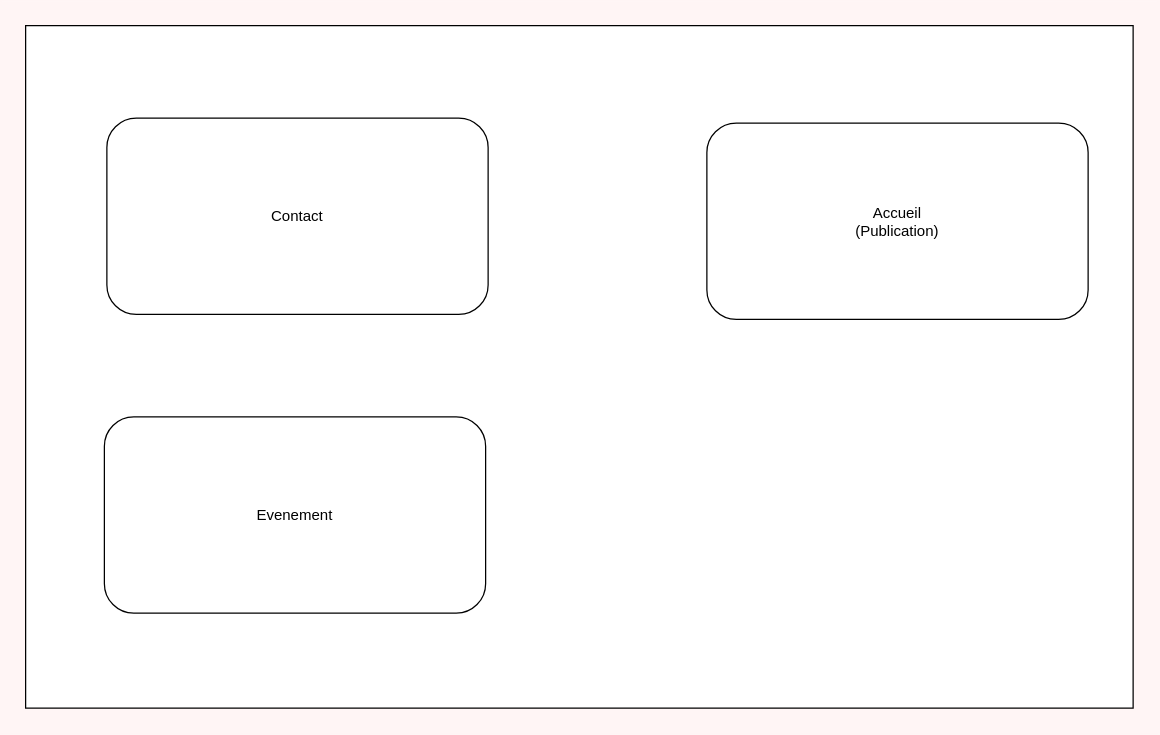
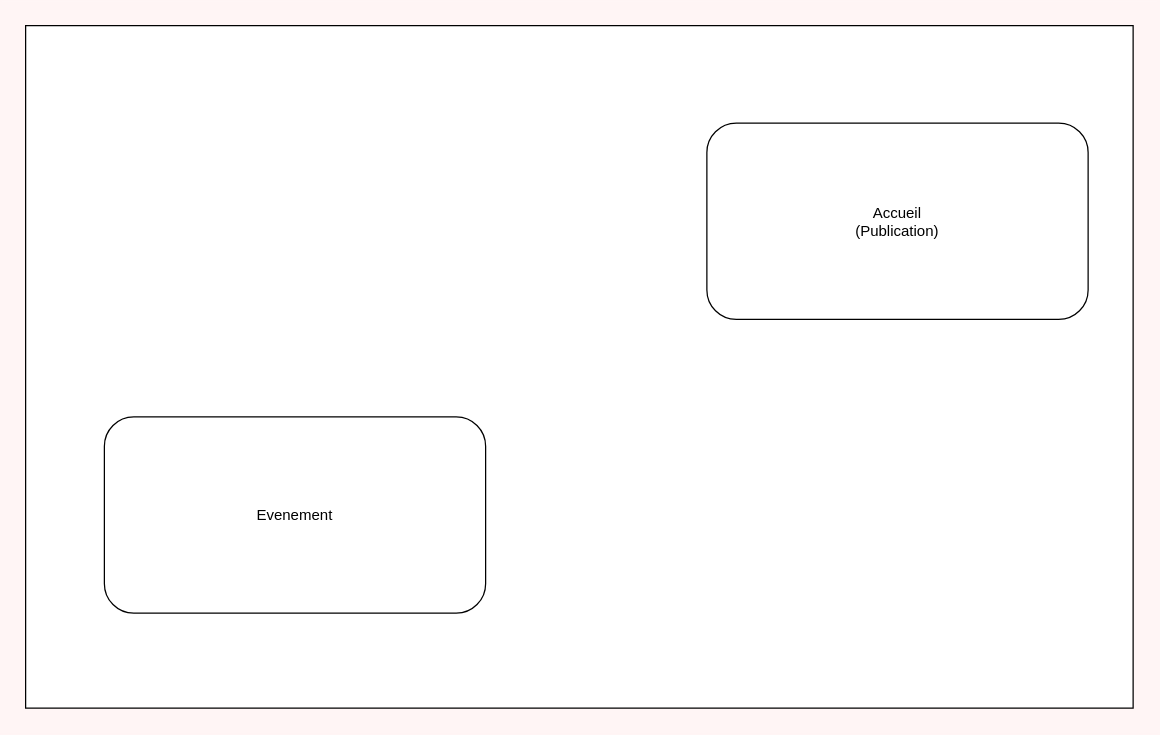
node "Contact": removed
